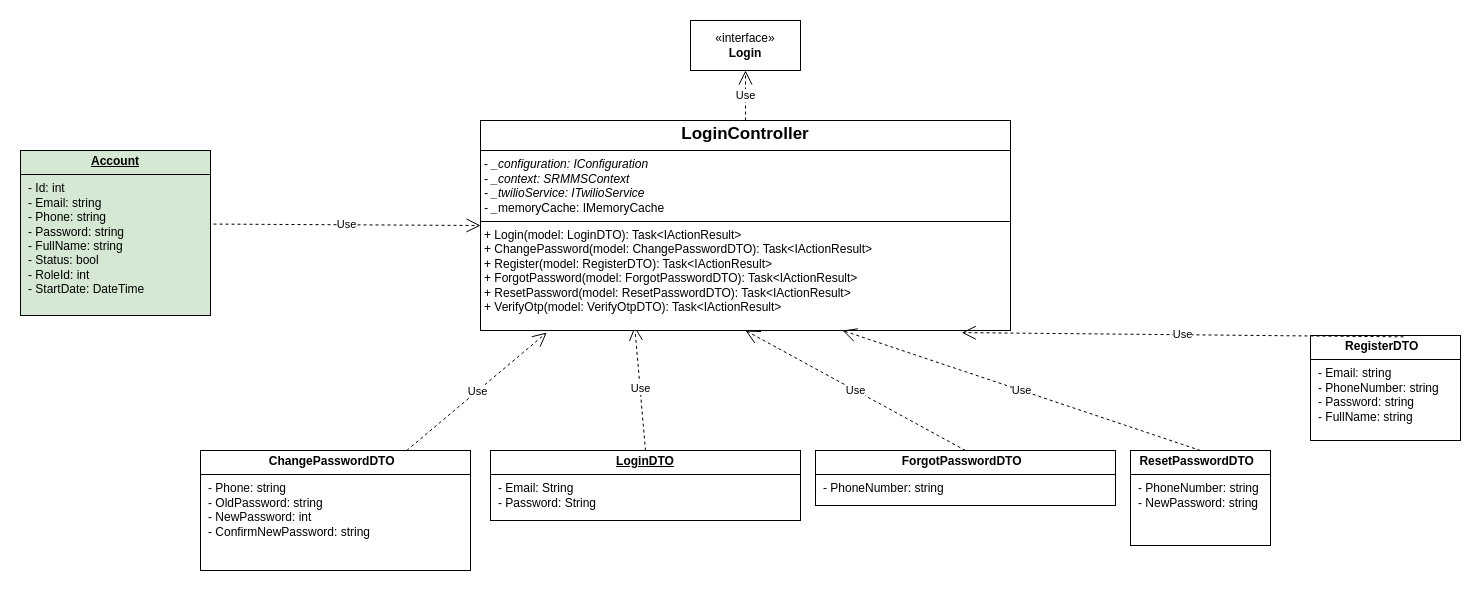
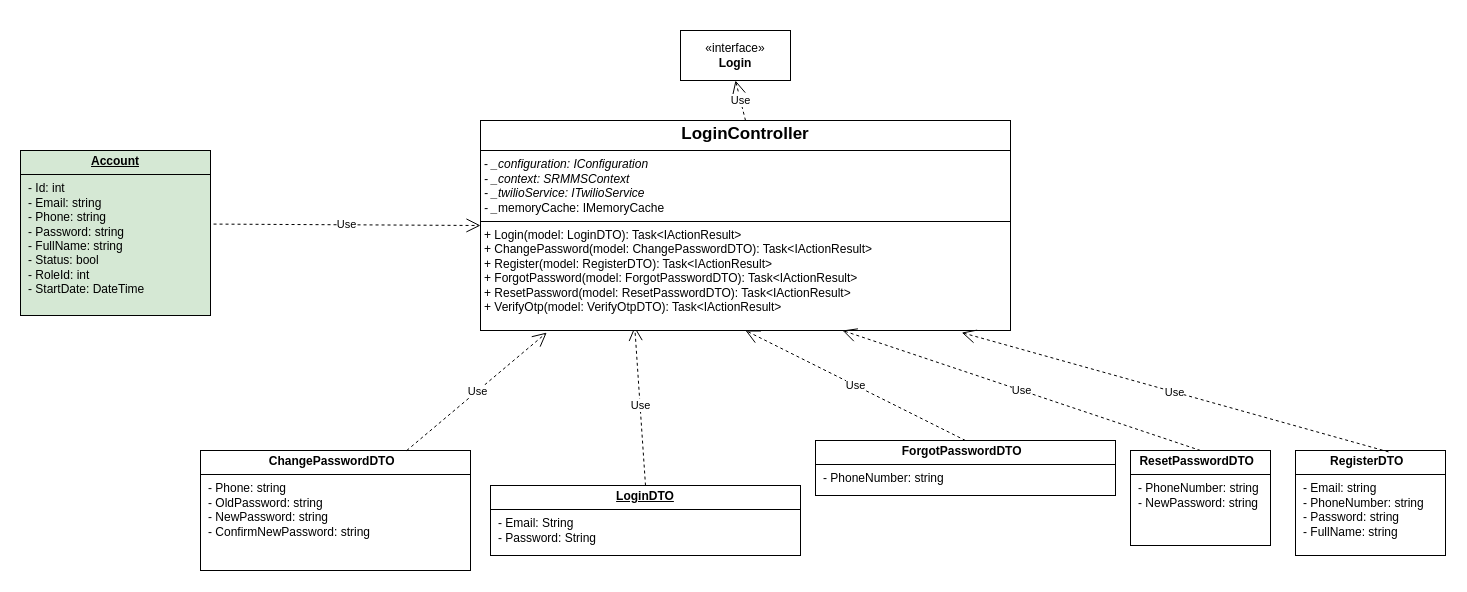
node "«interface» Login": moved (746, 46) -> (736, 56)
node "RegisterDTO - Email: string - PhoneNumber: string - Password: string - FullName: string": moved (1386, 388) -> (1371, 503)
node "ForgotPasswordDTO - PhoneNumber: string": moved (966, 478) -> (966, 468)
node "LoginDTO - Email: String - Password: String": moved (646, 486) -> (646, 521)
node "ChangePasswordDTO - Phone: string - OldPassword: string - NewPassword: int - ConfirmNewPassword: string": label "ChangePasswordDTO - Phone: string - OldPassword: string - NewPassword: int - ConfirmNewPassword: string" -> "ChangePasswordDTO - Phone: string - OldPassword: string - NewPassword: string - ConfirmNewPassword: string"
